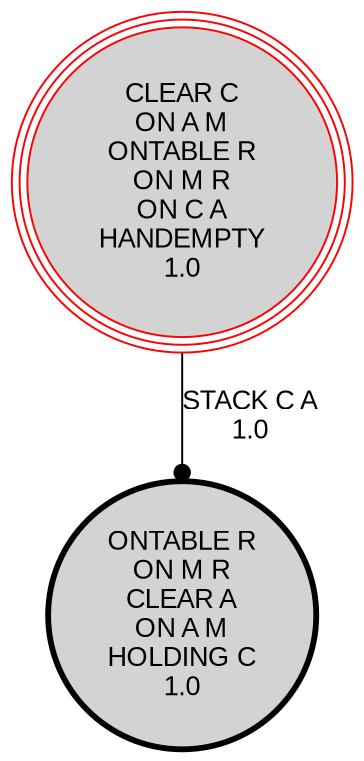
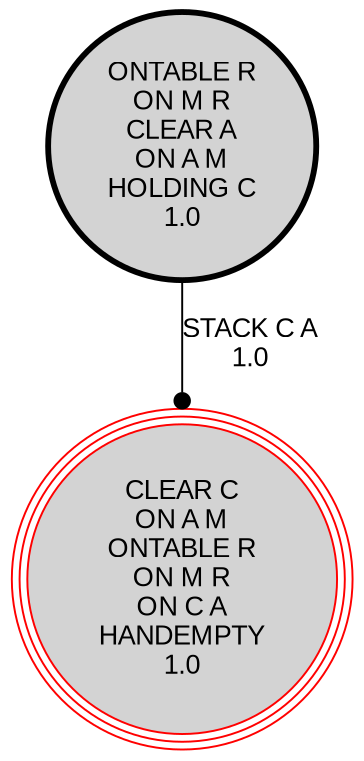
edge "CLEAR C ON A M ONTABLE R ON M R ON C A HANDEMPTY 1.0" -> "ONTABLE R ON M R CLEAR A ON A M HOLDING C 1.0": reversed
